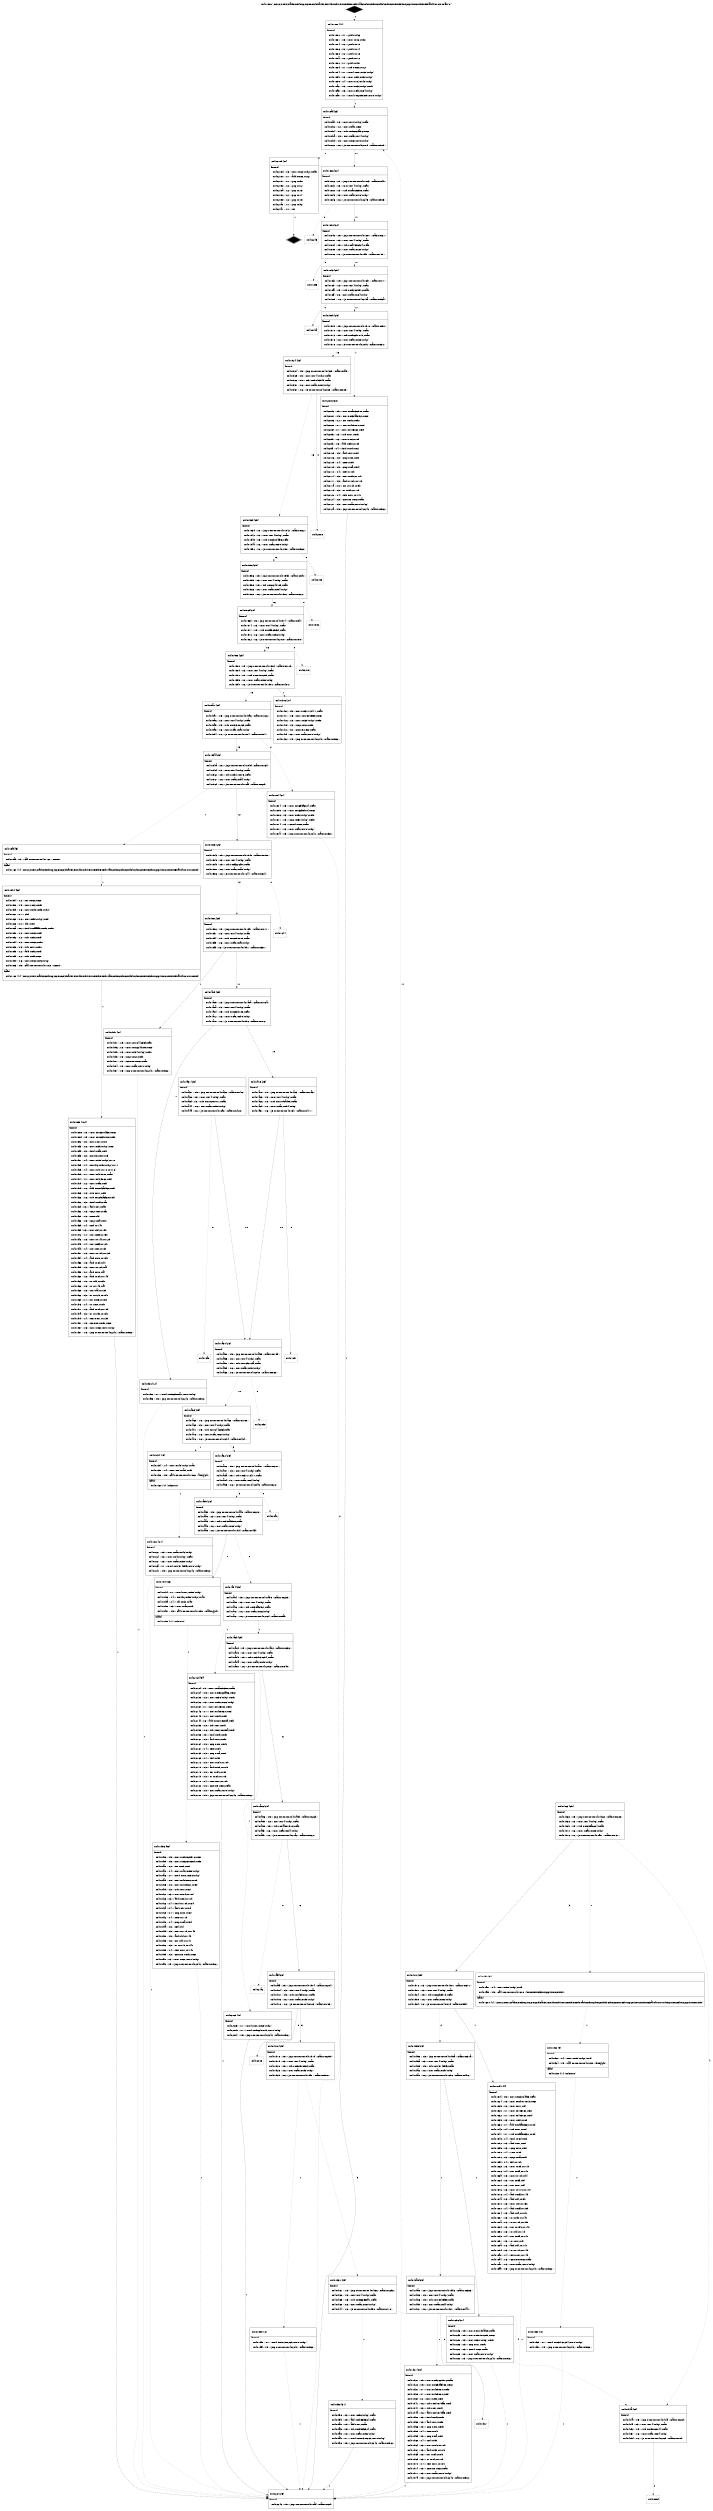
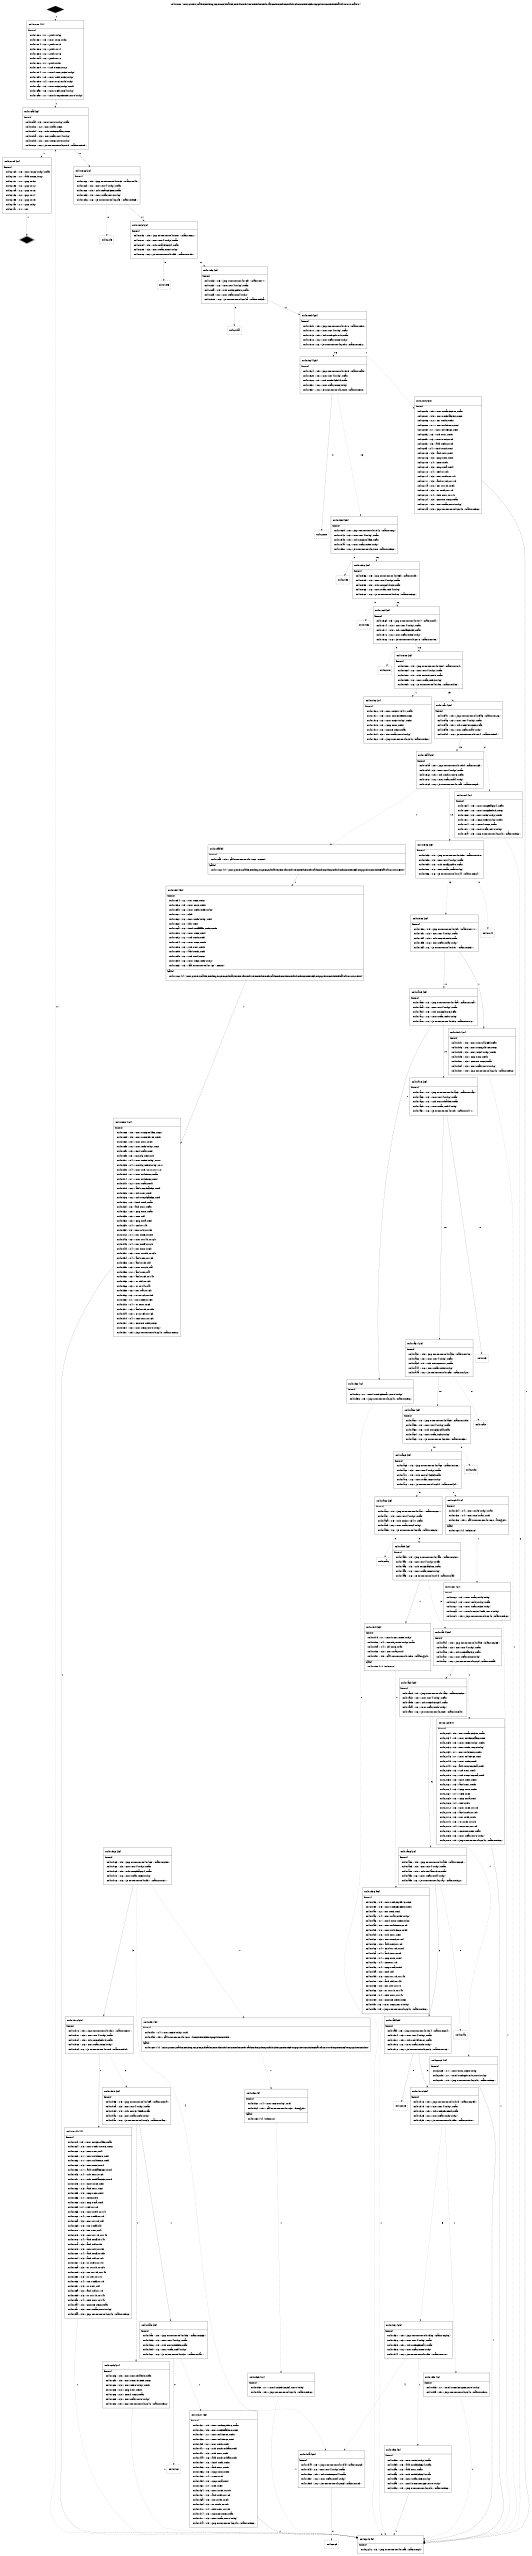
edge "0x401a1e [25]" -> "0x401a50 [25]": now "0x401a1e [25]" -> "0x401a37 [25]"
